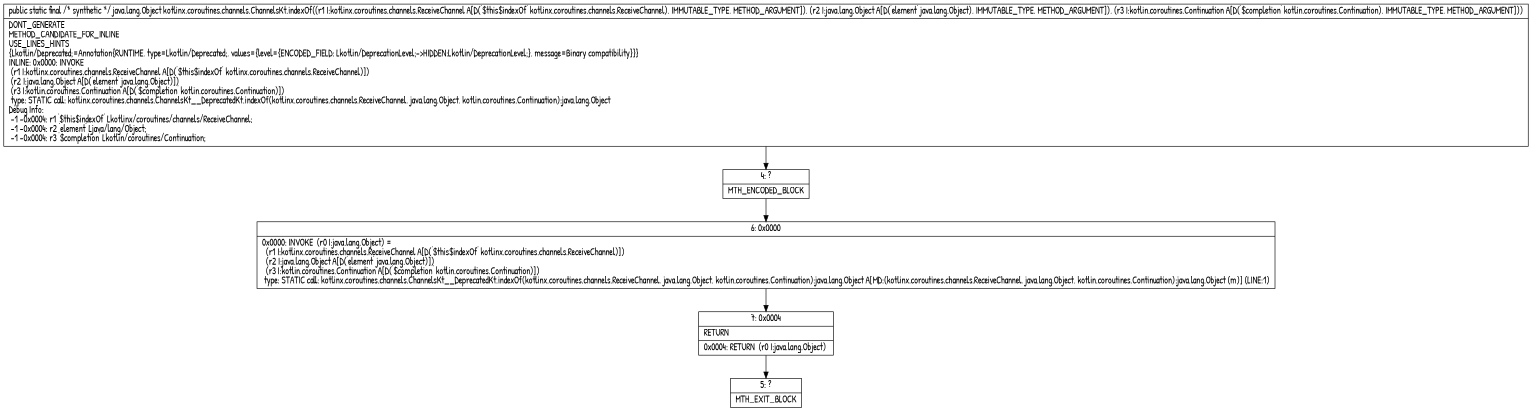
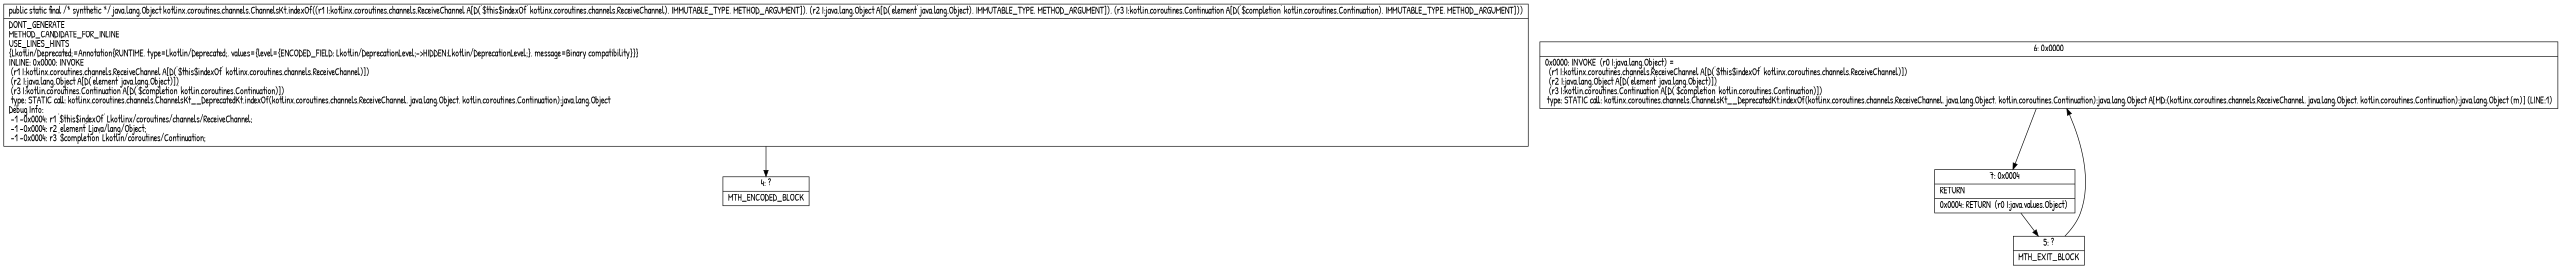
edge "4: ?" -> "6: 0x0000": now "5: ?" -> "6: 0x0000"
node "7: 0x0004": text "0x0004: RETURN  (r0 I:java.lang.Object)" -> "0x0004: RETURN  (r0 I:java.values.Object)"
